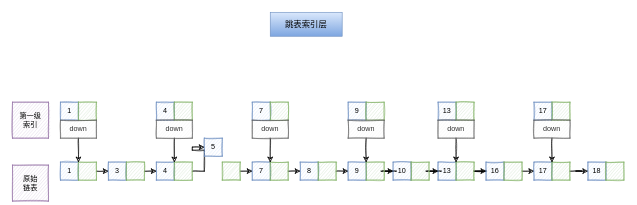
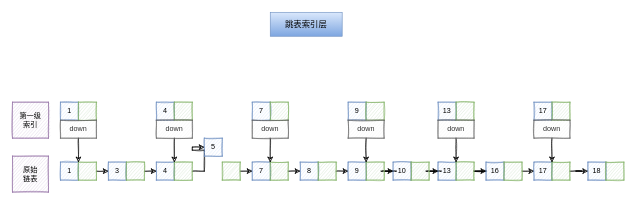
node "原始 链表": moved (30, 183) -> (30, 174)
